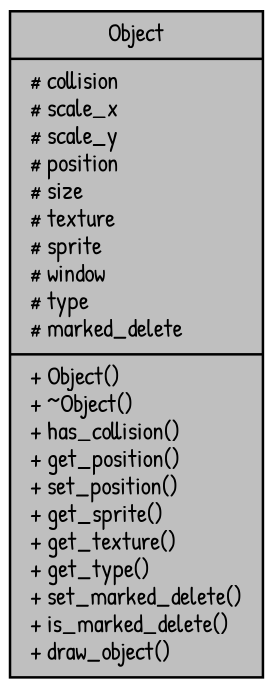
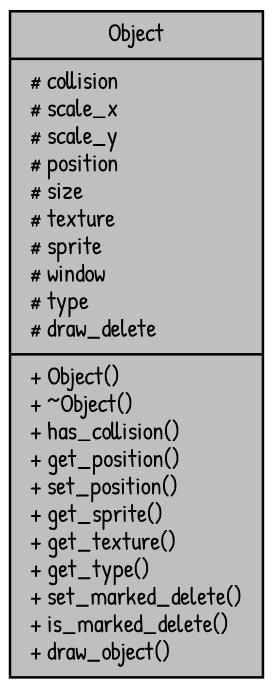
node "Object": text "# marked_delete" -> "# draw_delete"
